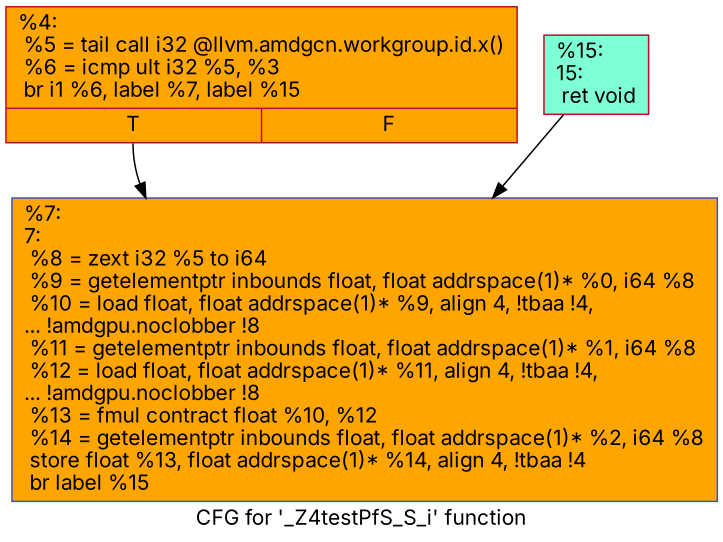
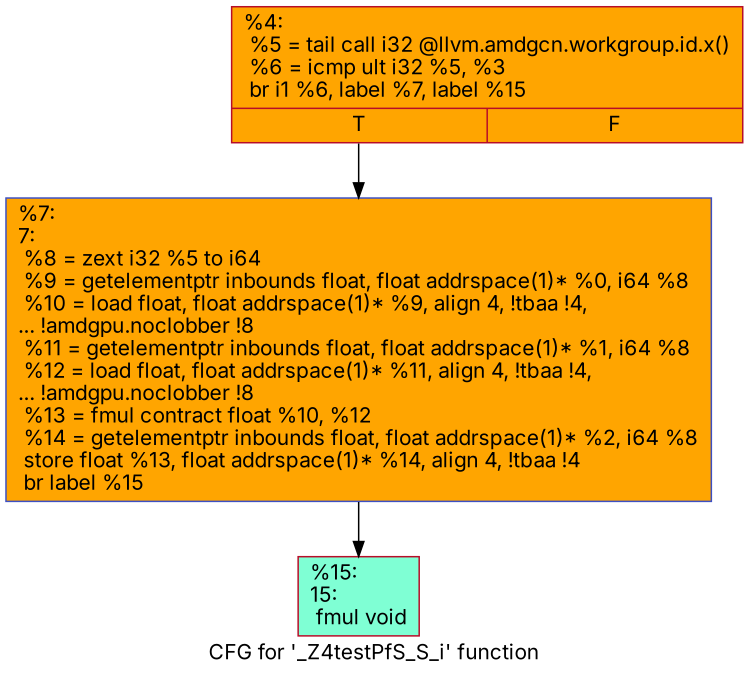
node "%15:": text "ret void" -> "fmul void"
edge "%15:" -> "%7:": reversed
